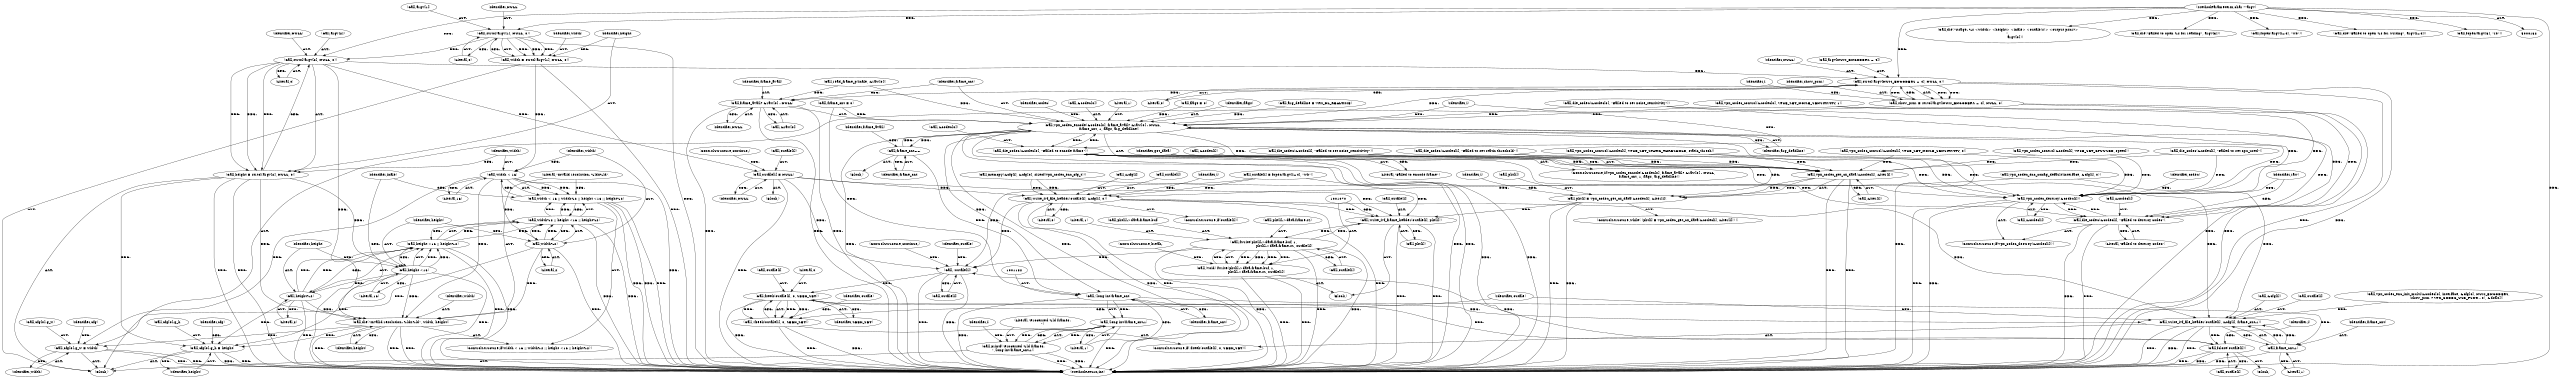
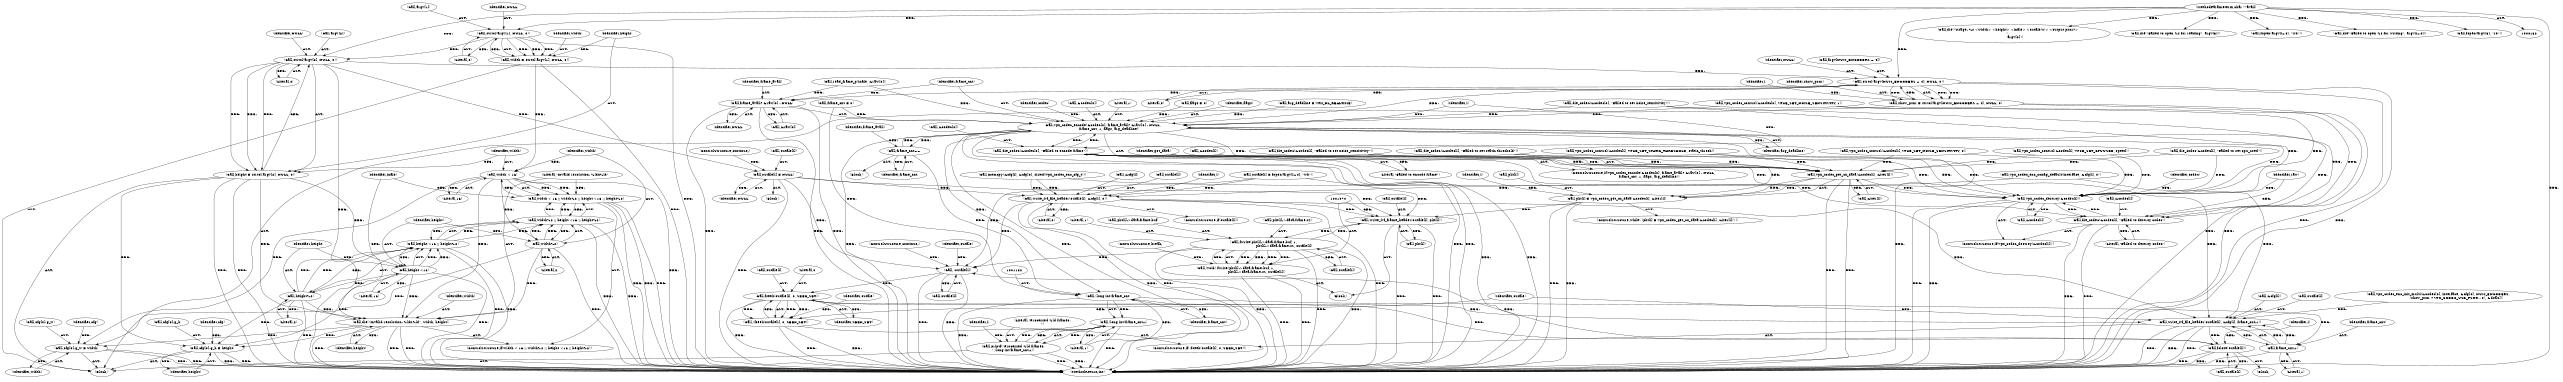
node "(MethodParameterIn,char **argv)": label "(MethodParameterIn,char **argv)" -> "(MethodParameterIn,char **avail)"
node "5000132": label "5000132" -> "1000132"
edge "(Call,vpx_codec_get_cx_data(&codec[i], &iter[i]))" -> "(Call,vpx_codec_destroy(&codec[i]))": added, label "DDG:"
